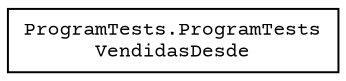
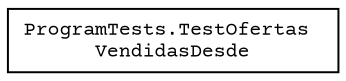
node "ProgramTests.ProgramTests VendidasDesde": label "ProgramTests.ProgramTests VendidasDesde" -> "ProgramTests.TestOfertas VendidasDesde"
